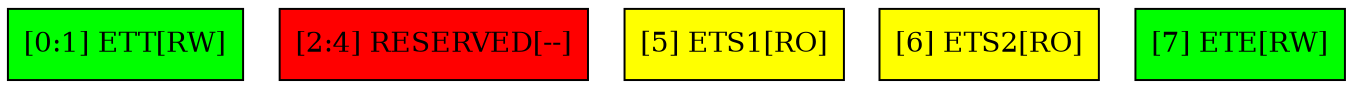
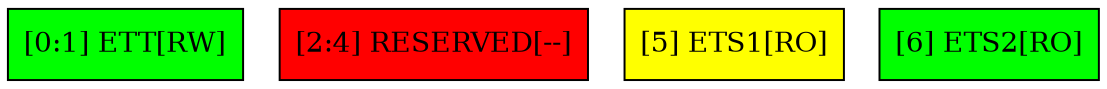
node "[6] ETS2[RO]": fillcolor yellow -> green
node "[7] ETE[RW]": removed
